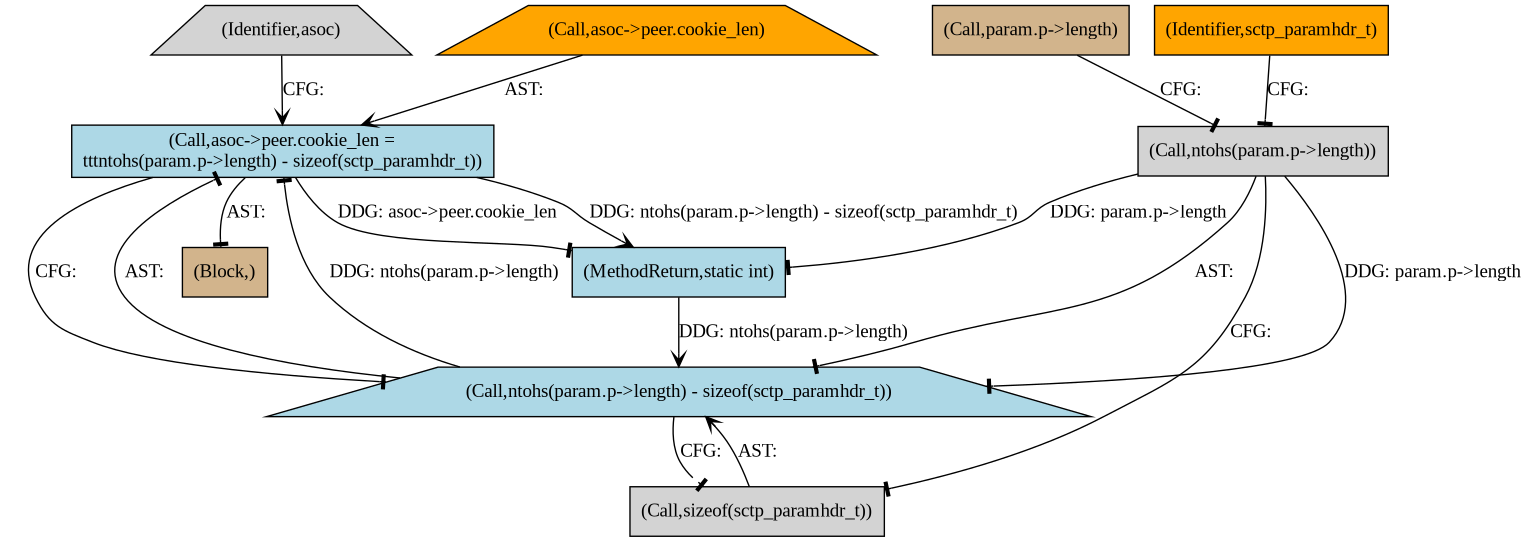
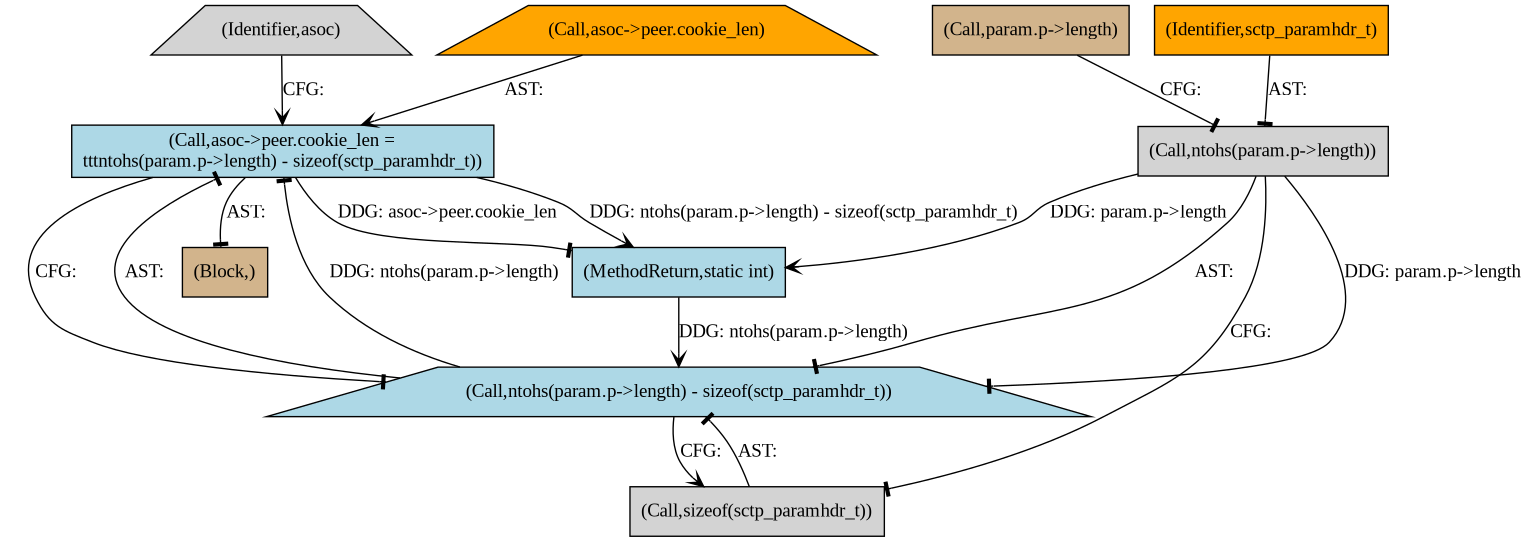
edge "(Identifier,sctp_paramhdr_t)" -> "(Call,ntohs(param.p->length))": label "CFG: " -> "AST: "
edge "(Call,ntohs(param.p->length))" -> "(MethodReturn,static int)": arrowhead tee -> vee
edge "(Call,ntohs(param.p->length) - sizeof(sctp_paramhdr_t))" -> "(Call,sizeof(sctp_paramhdr_t))": arrowhead tee -> vee
edge "(Call,sizeof(sctp_paramhdr_t))" -> "(Call,ntohs(param.p->length) - sizeof(sctp_paramhdr_t))": arrowhead vee -> tee
